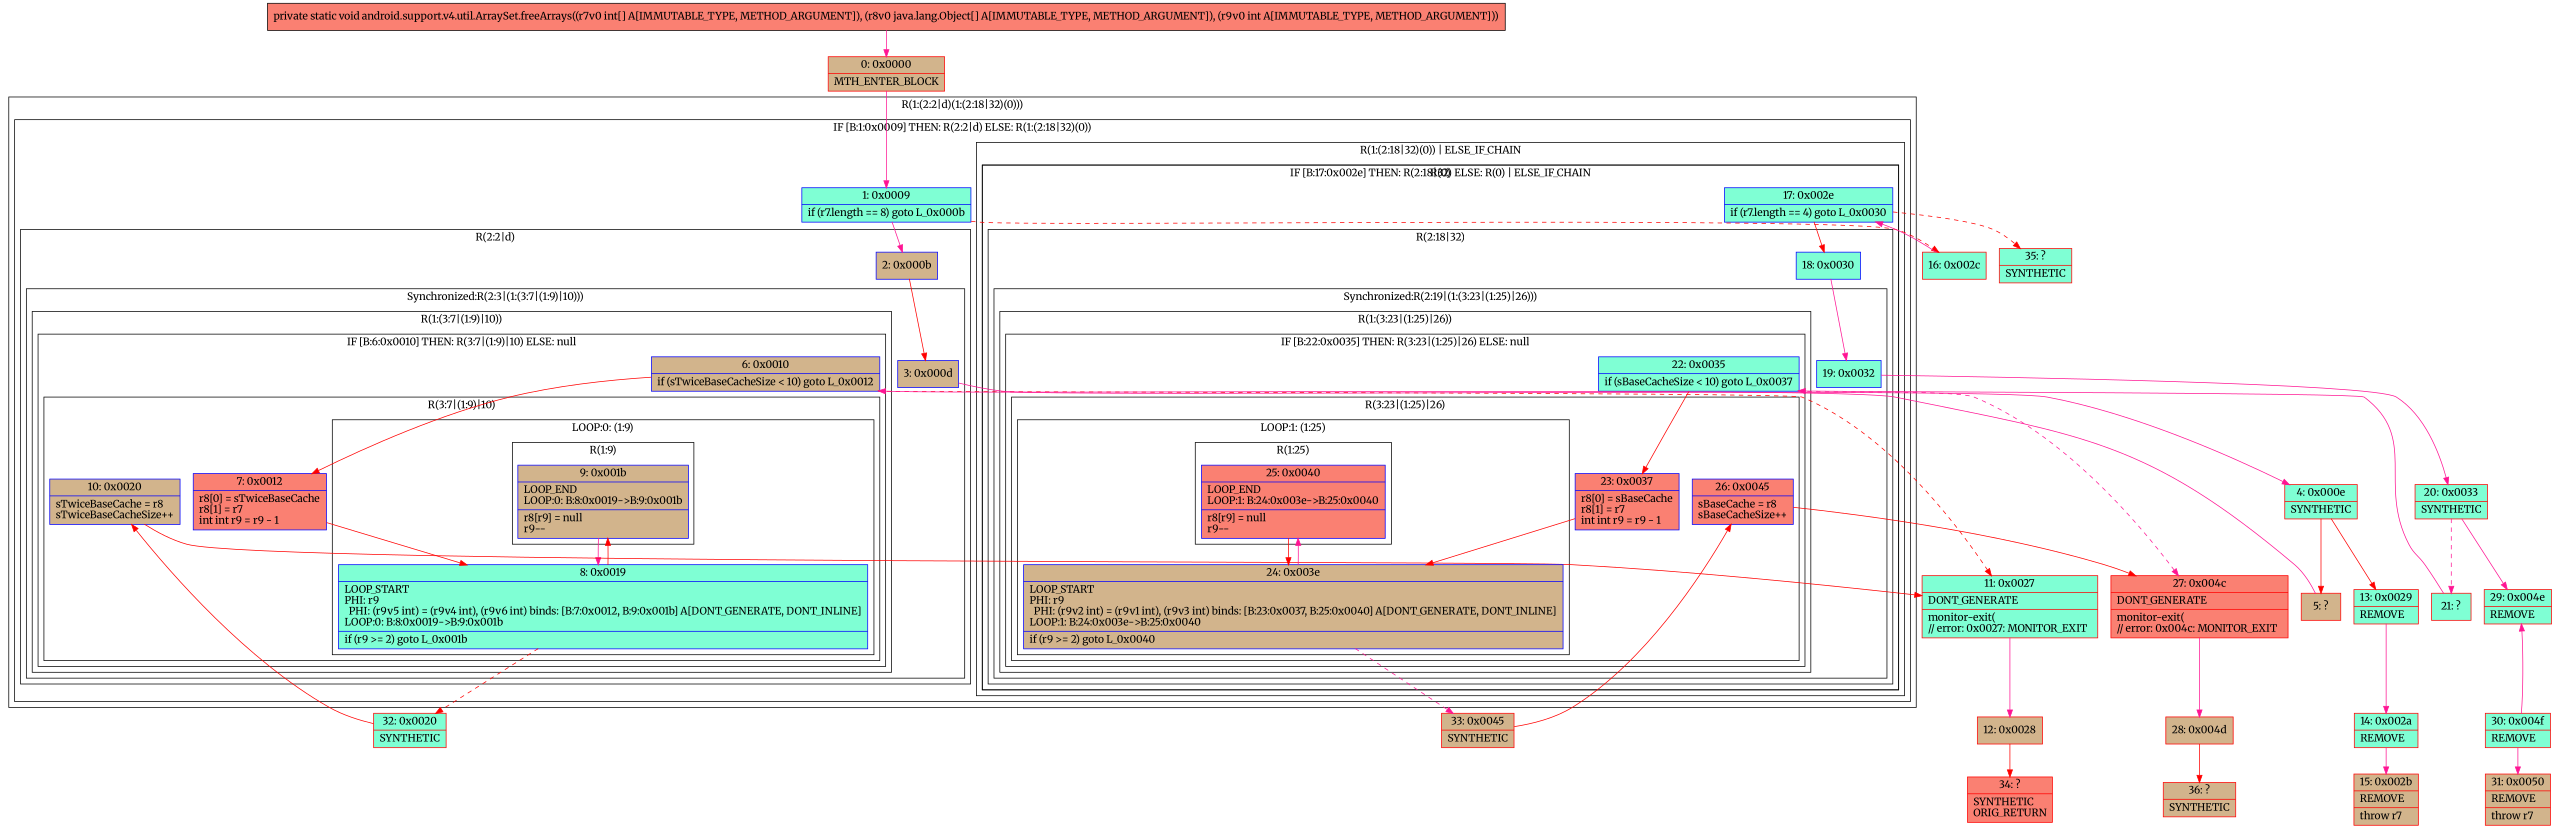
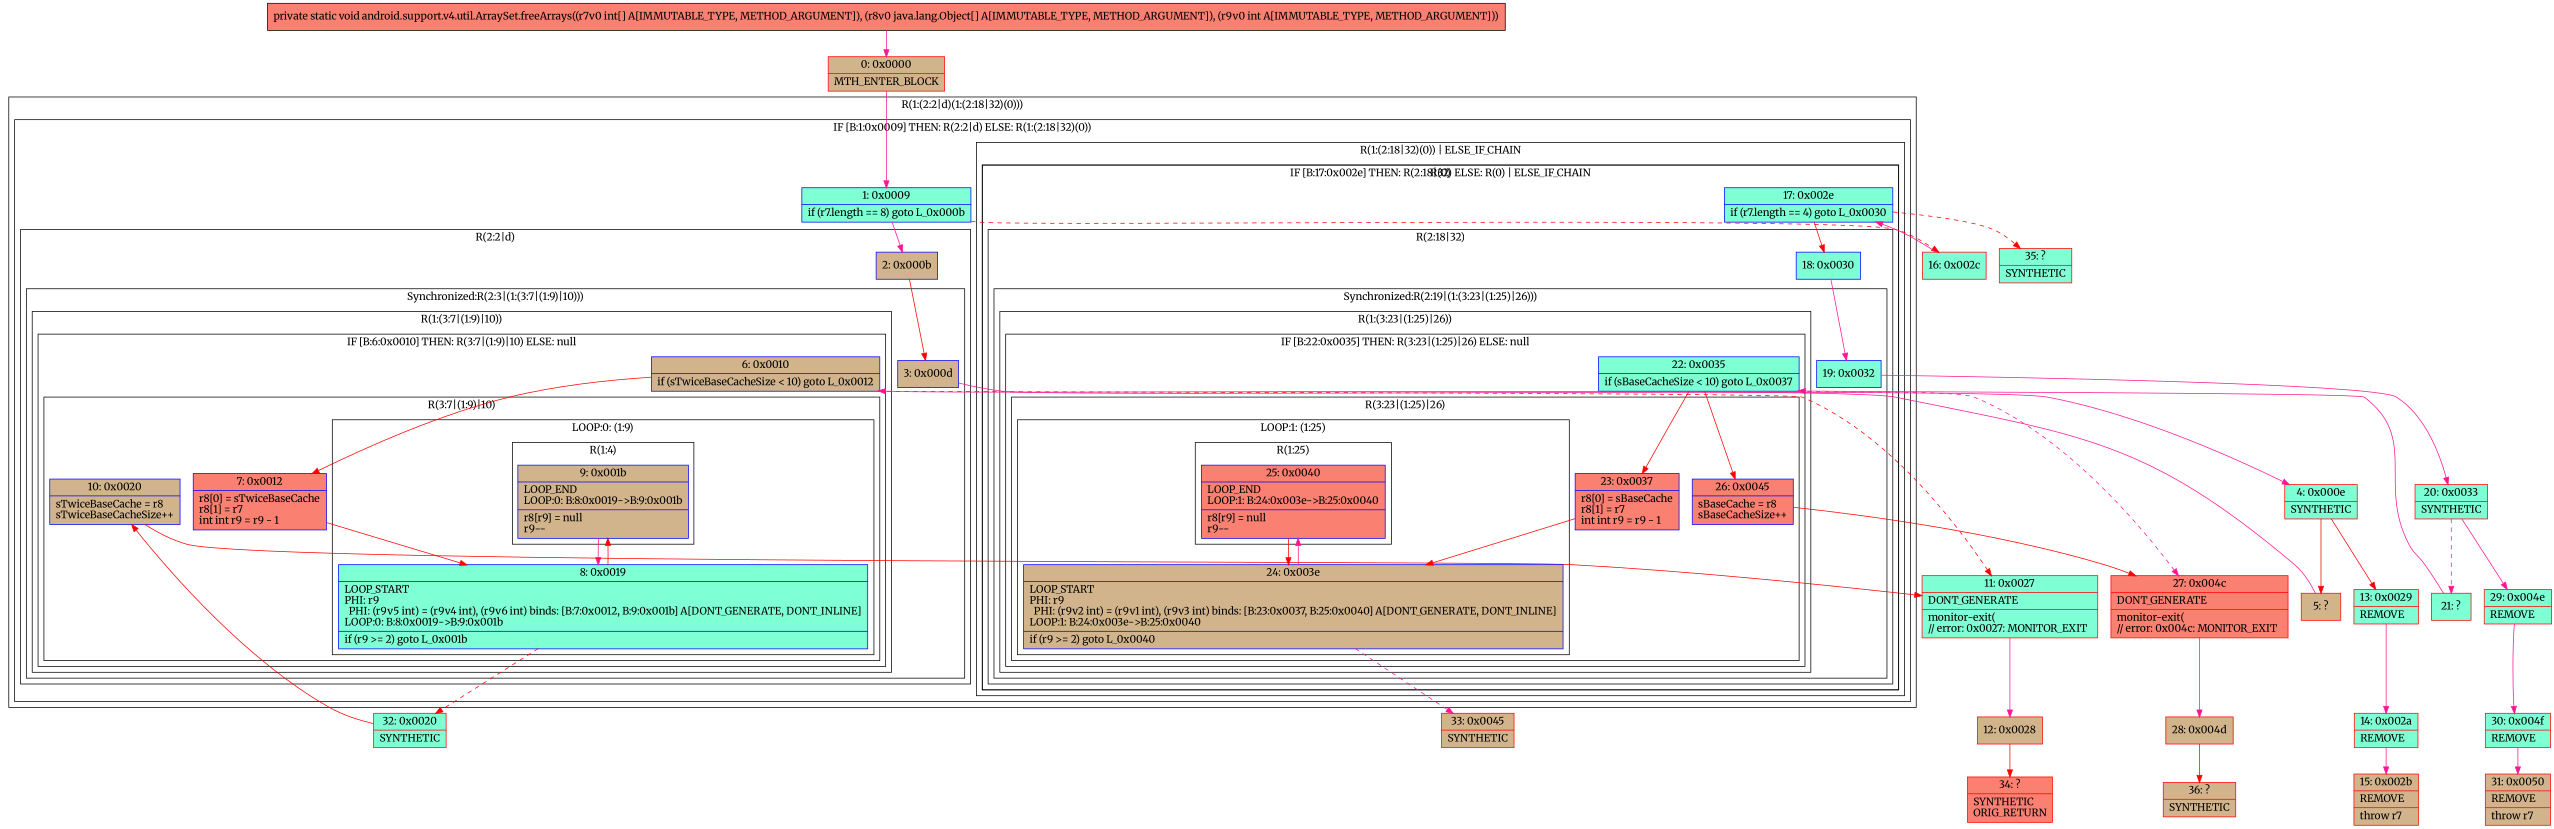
cluster "R(1:9)": label "R(1:9)" -> "R(1:4)"
edge "33: 0x0045" -> "26: 0x0045": now "22: 0x0035" -> "26: 0x0045"
edge "30: 0x004f" -> "29: 0x004e": reversed
